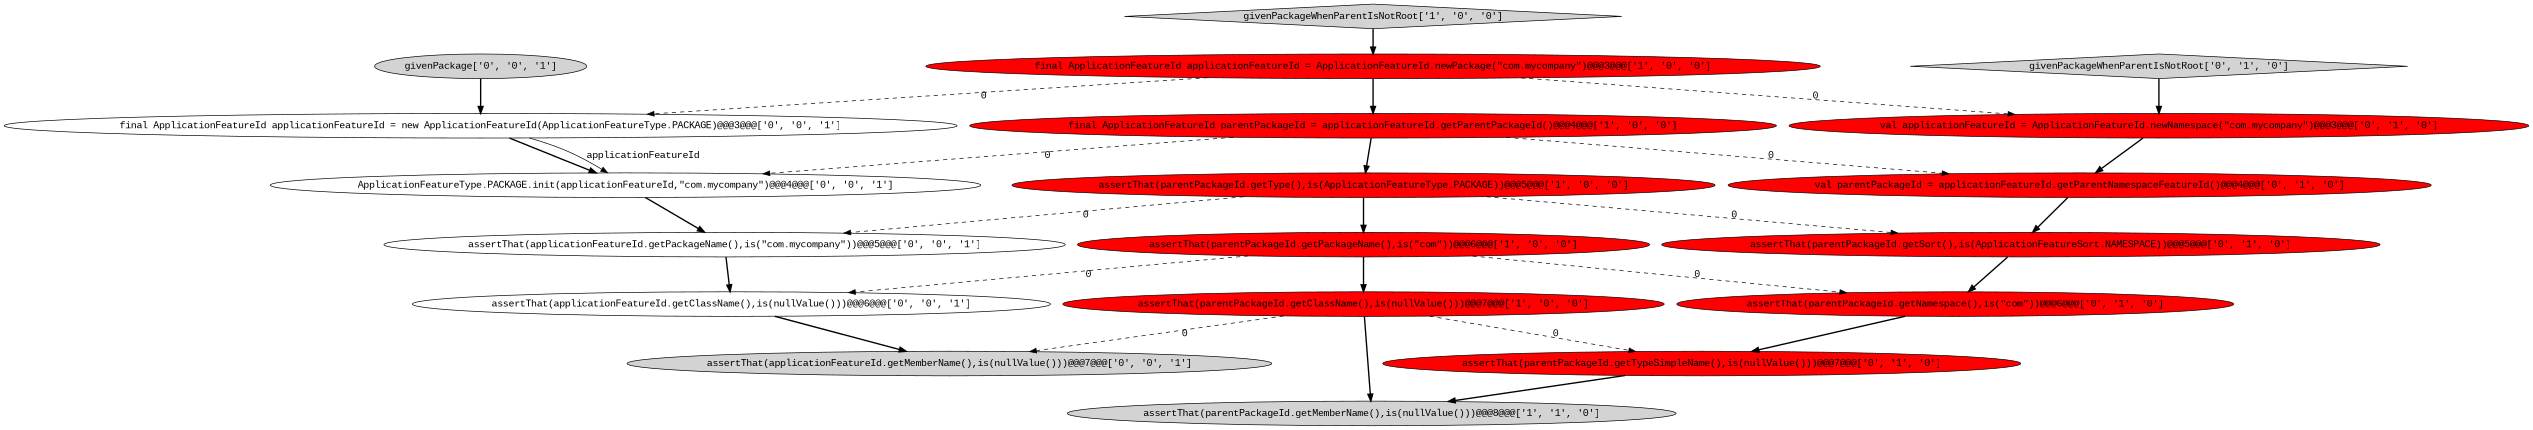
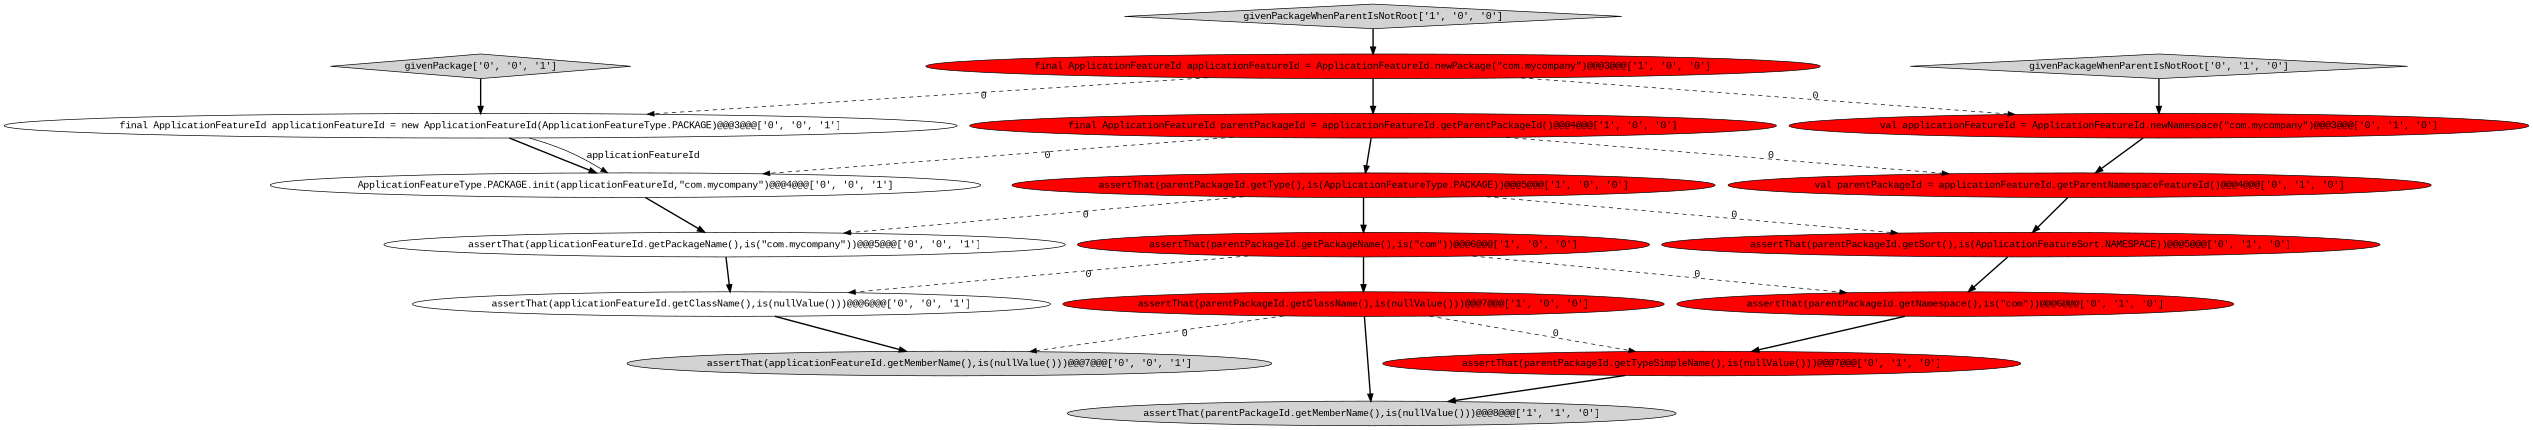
node "givenPackage['0', '0', '1']": shape ellipse -> diamond
